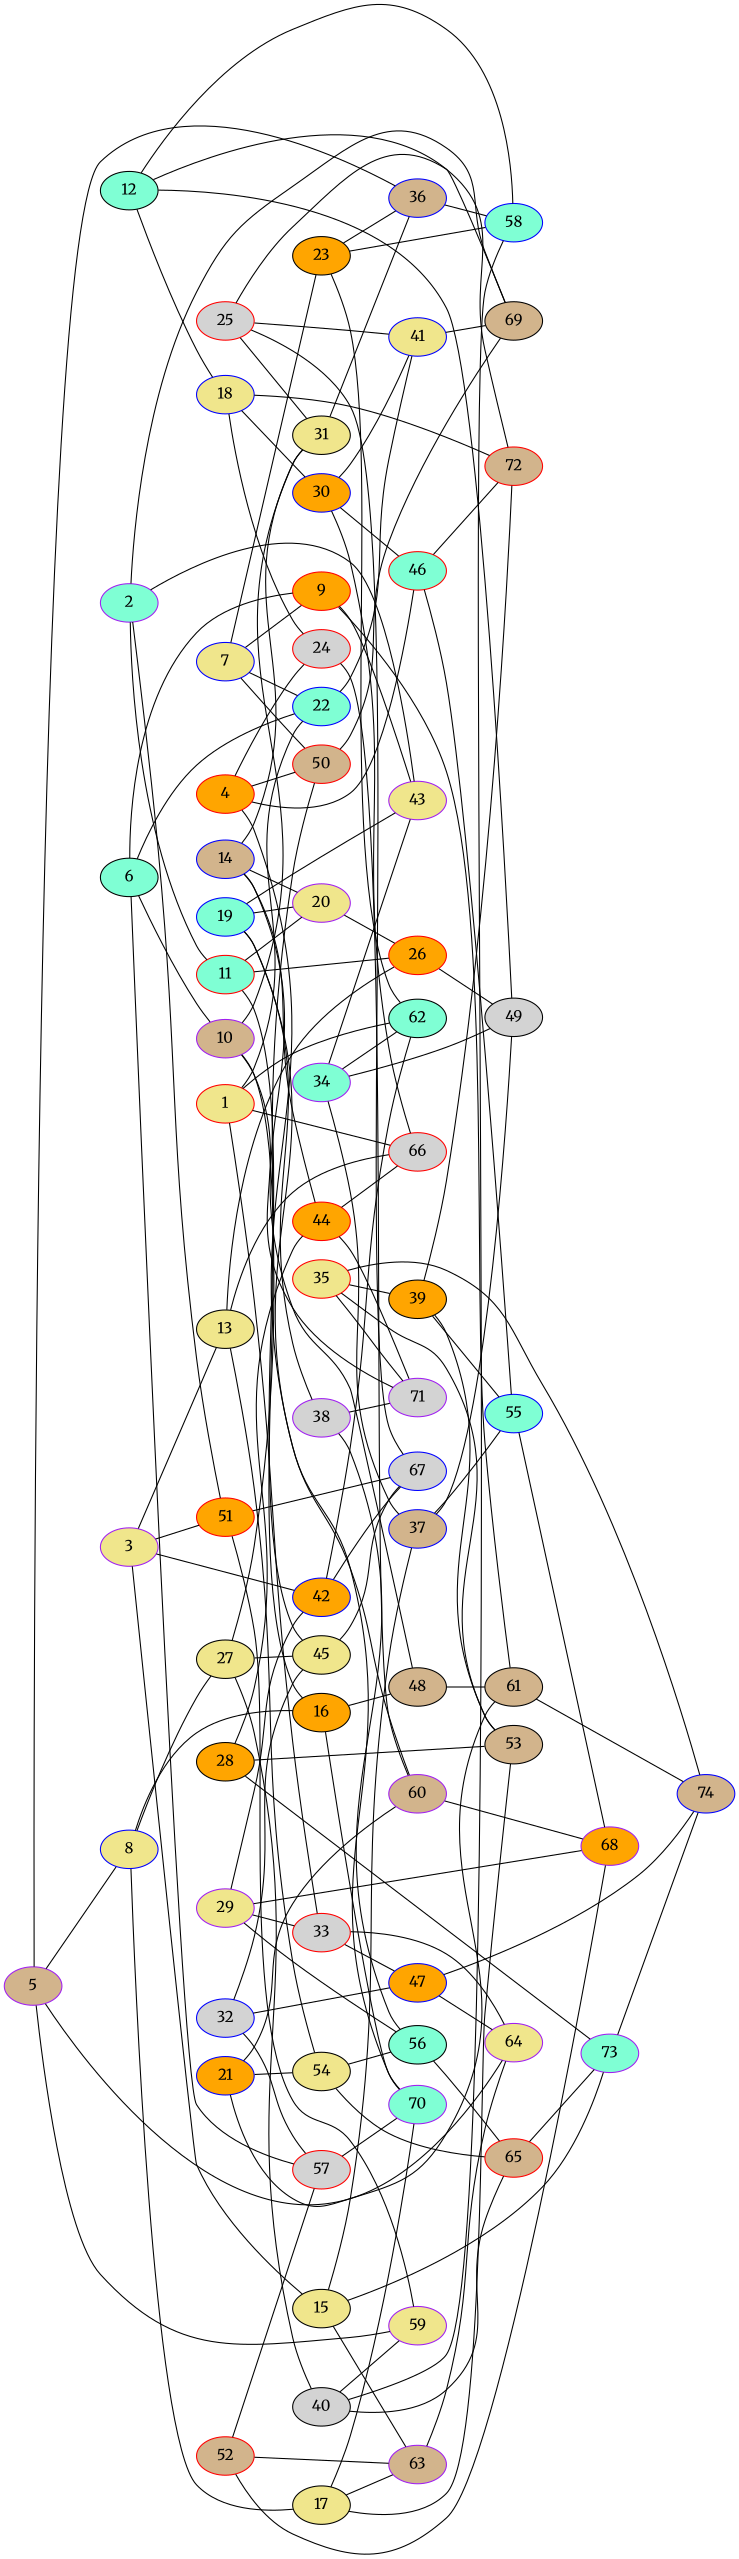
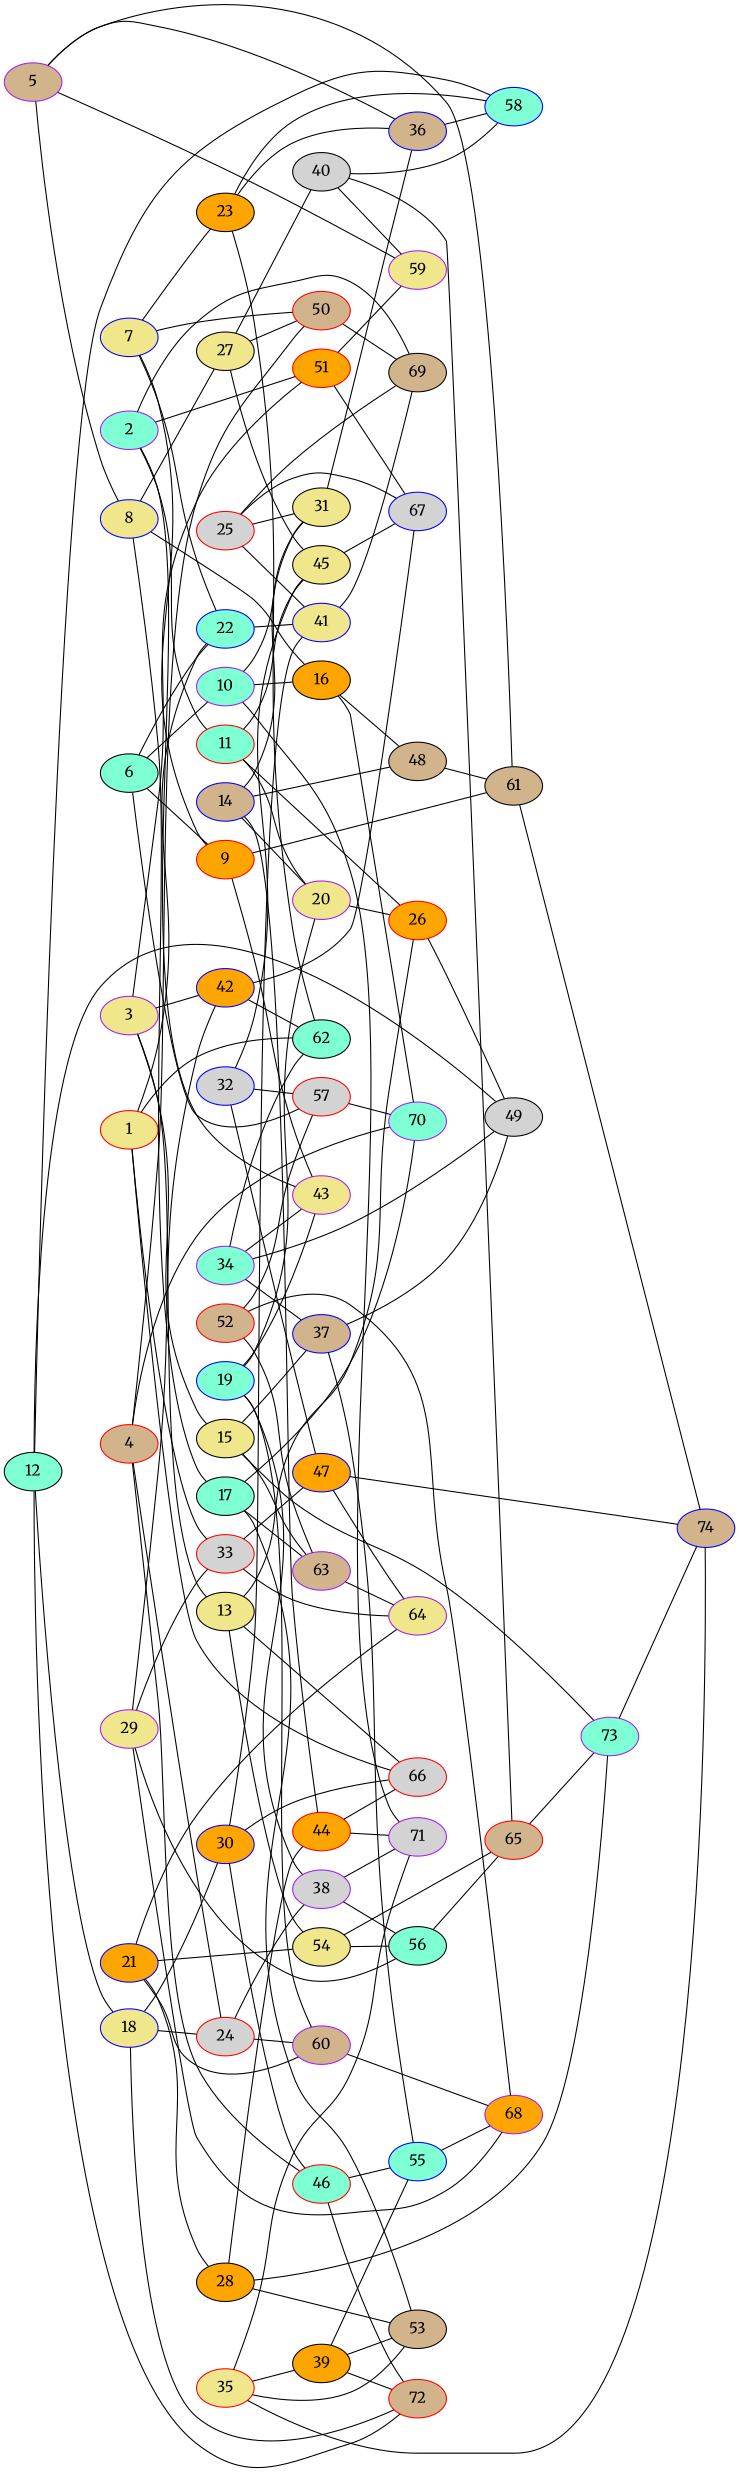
node "4": fillcolor orange -> tan
node "10": fillcolor tan -> aquamarine
edge "38" -- "24": added
edge "21" -- "28": added
node "17": fillcolor khaki -> aquamarine
